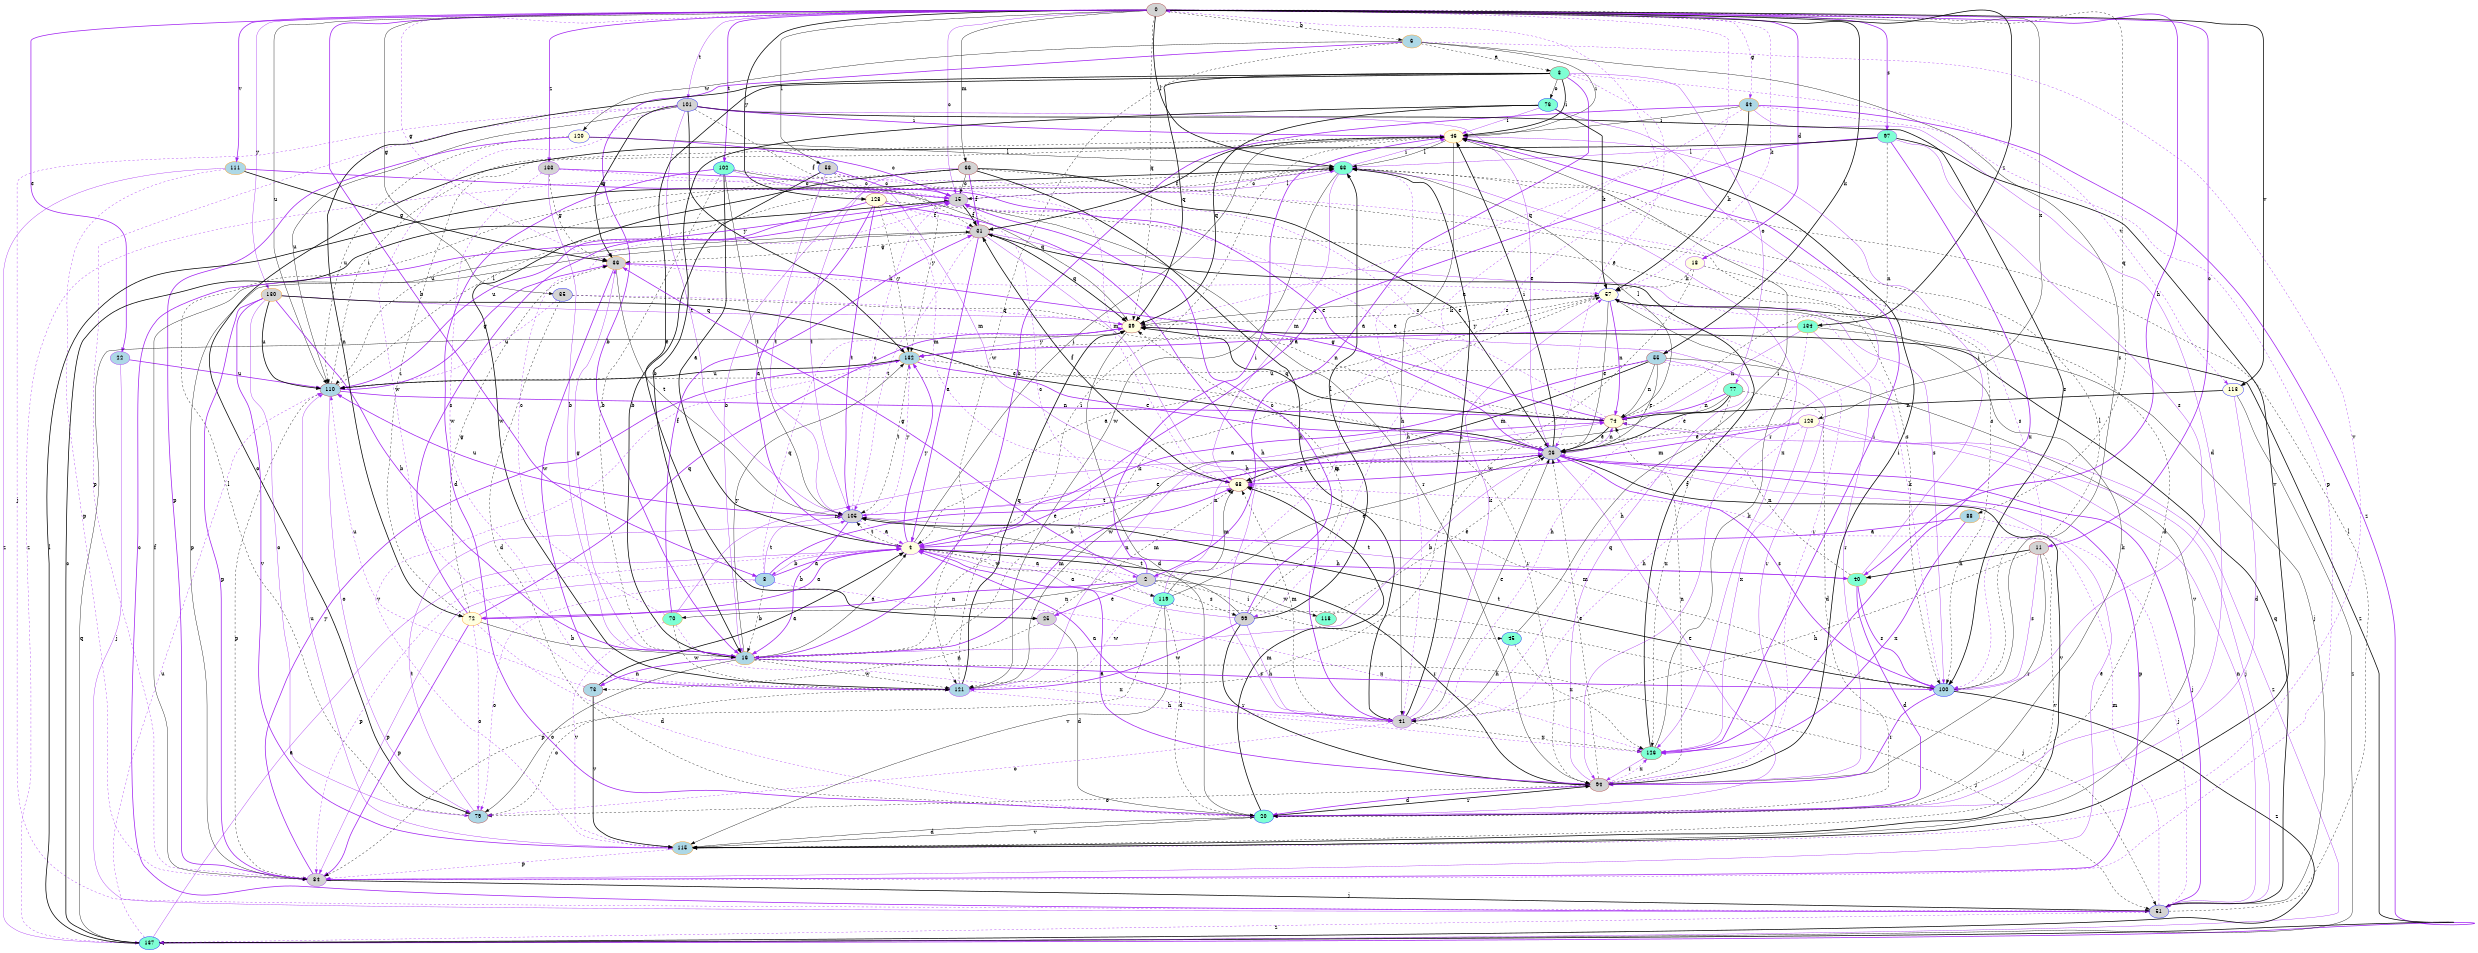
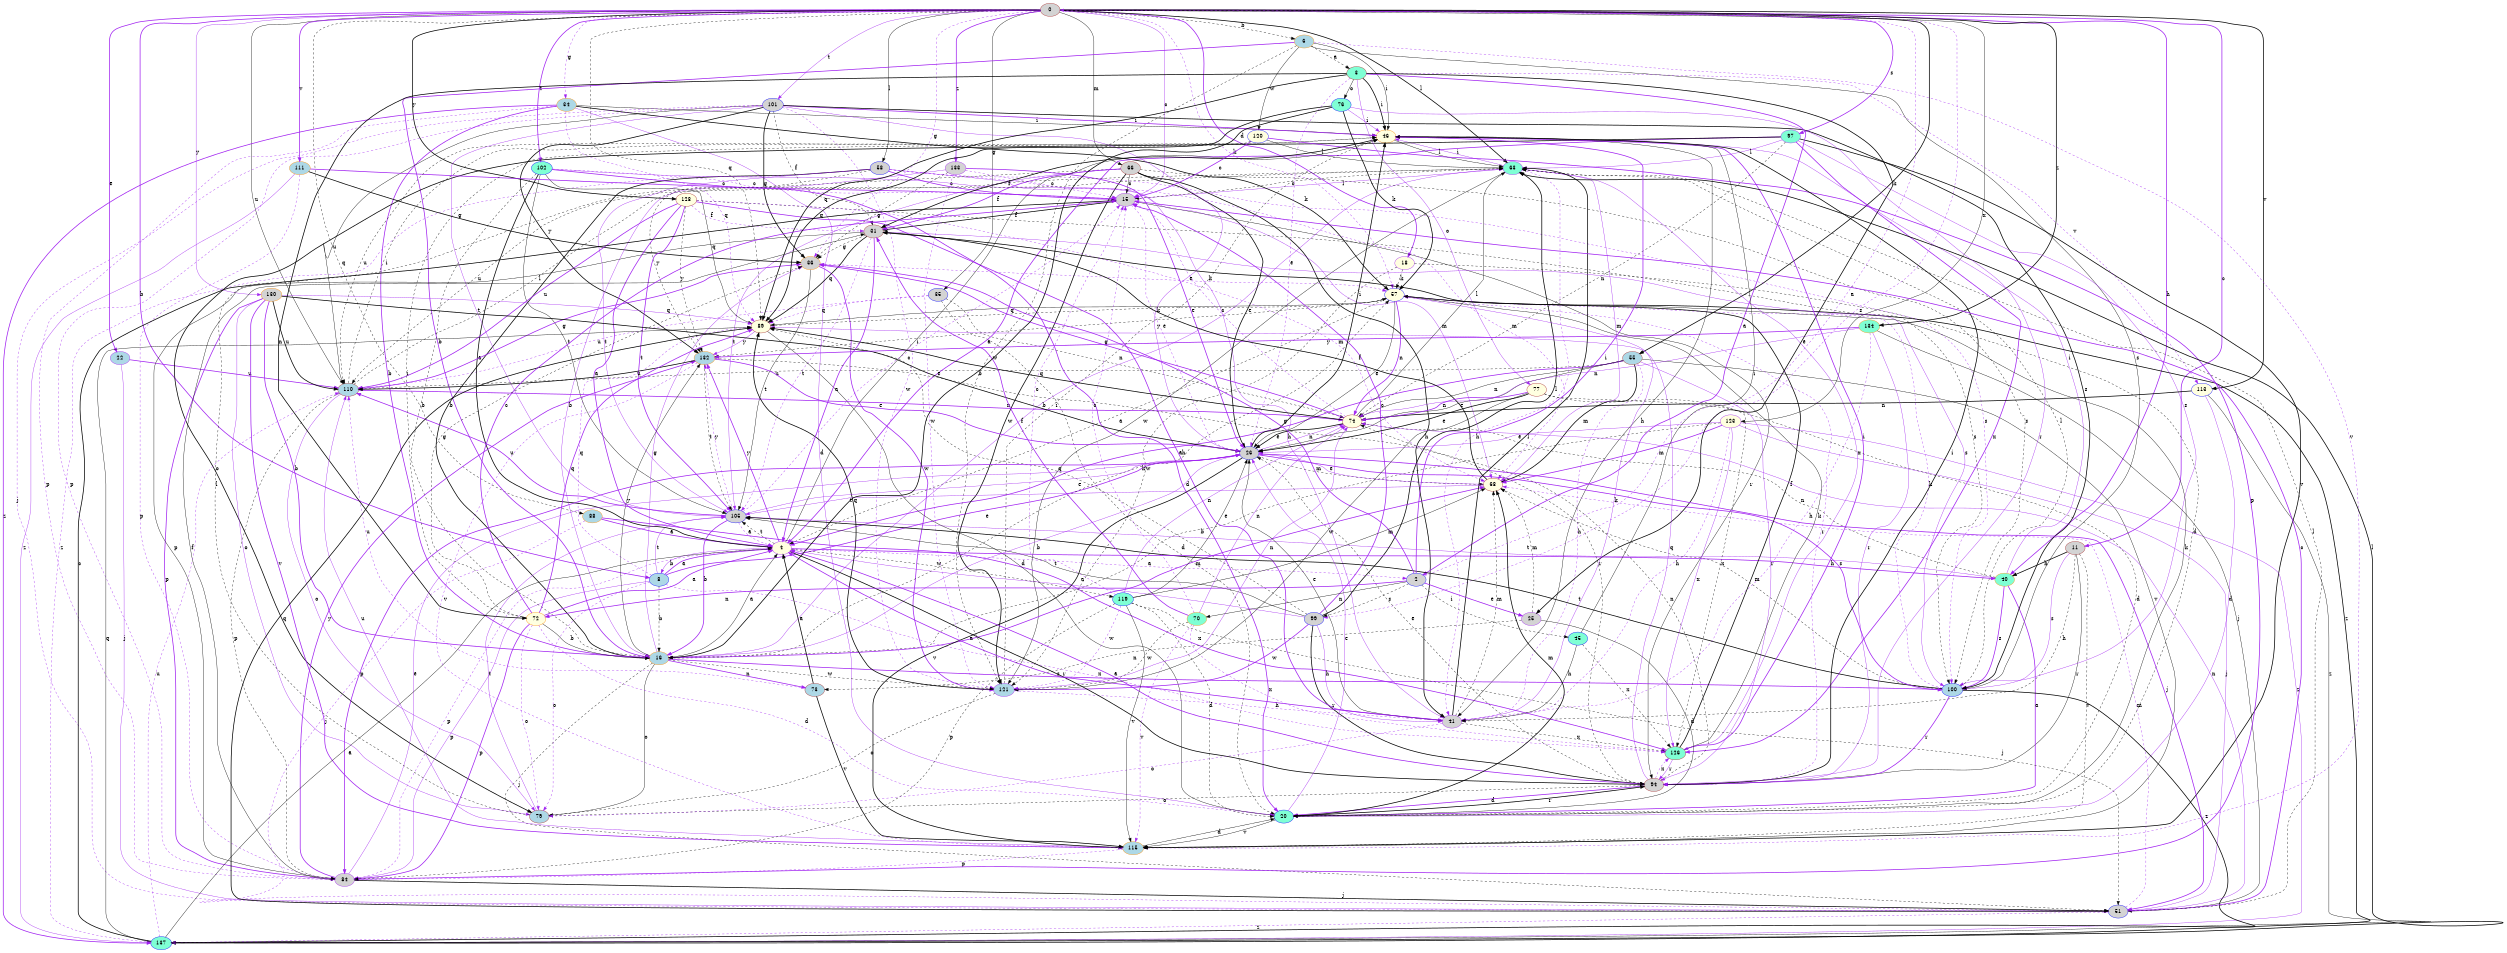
node "77": fillcolor aquamarine -> lightyellow
edge "31" -> "41": now "58" -> "41"
edge "137" -> "4": color purple -> black
node "118": removed
edge "40" -> "20": label "d" -> "a"
